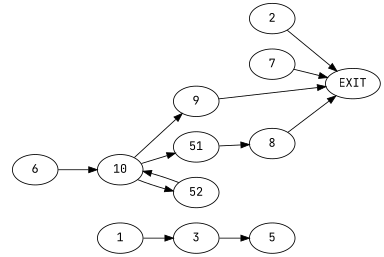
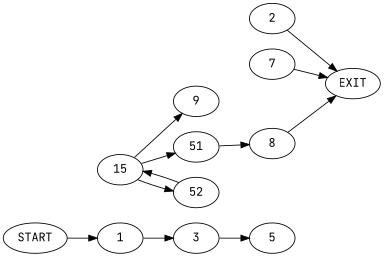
edge "9" -> "EXIT": removed
node "6": removed
node "10": label "10" -> "15"
node "START": added
